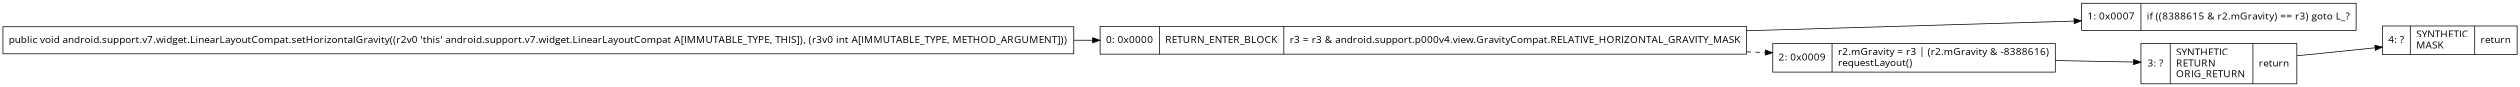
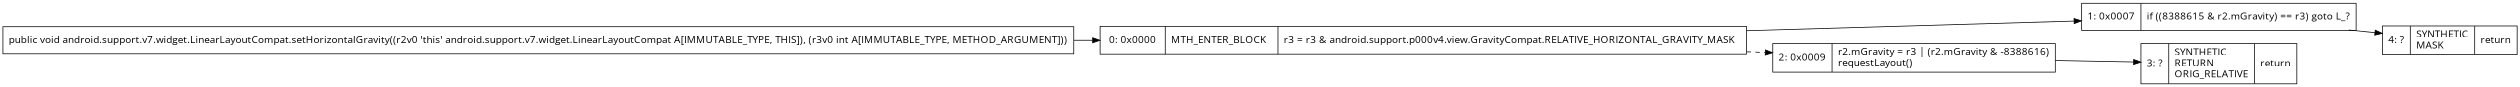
node "0: 0x0000": text "RETURN_ENTER_BLOCK" -> "MTH_ENTER_BLOCK"
edge "3: ?" -> "4: ?": now "1: 0x0007" -> "4: ?"
node "3: ?": text "ORIG_RETURN" -> "ORIG_RELATIVE"
